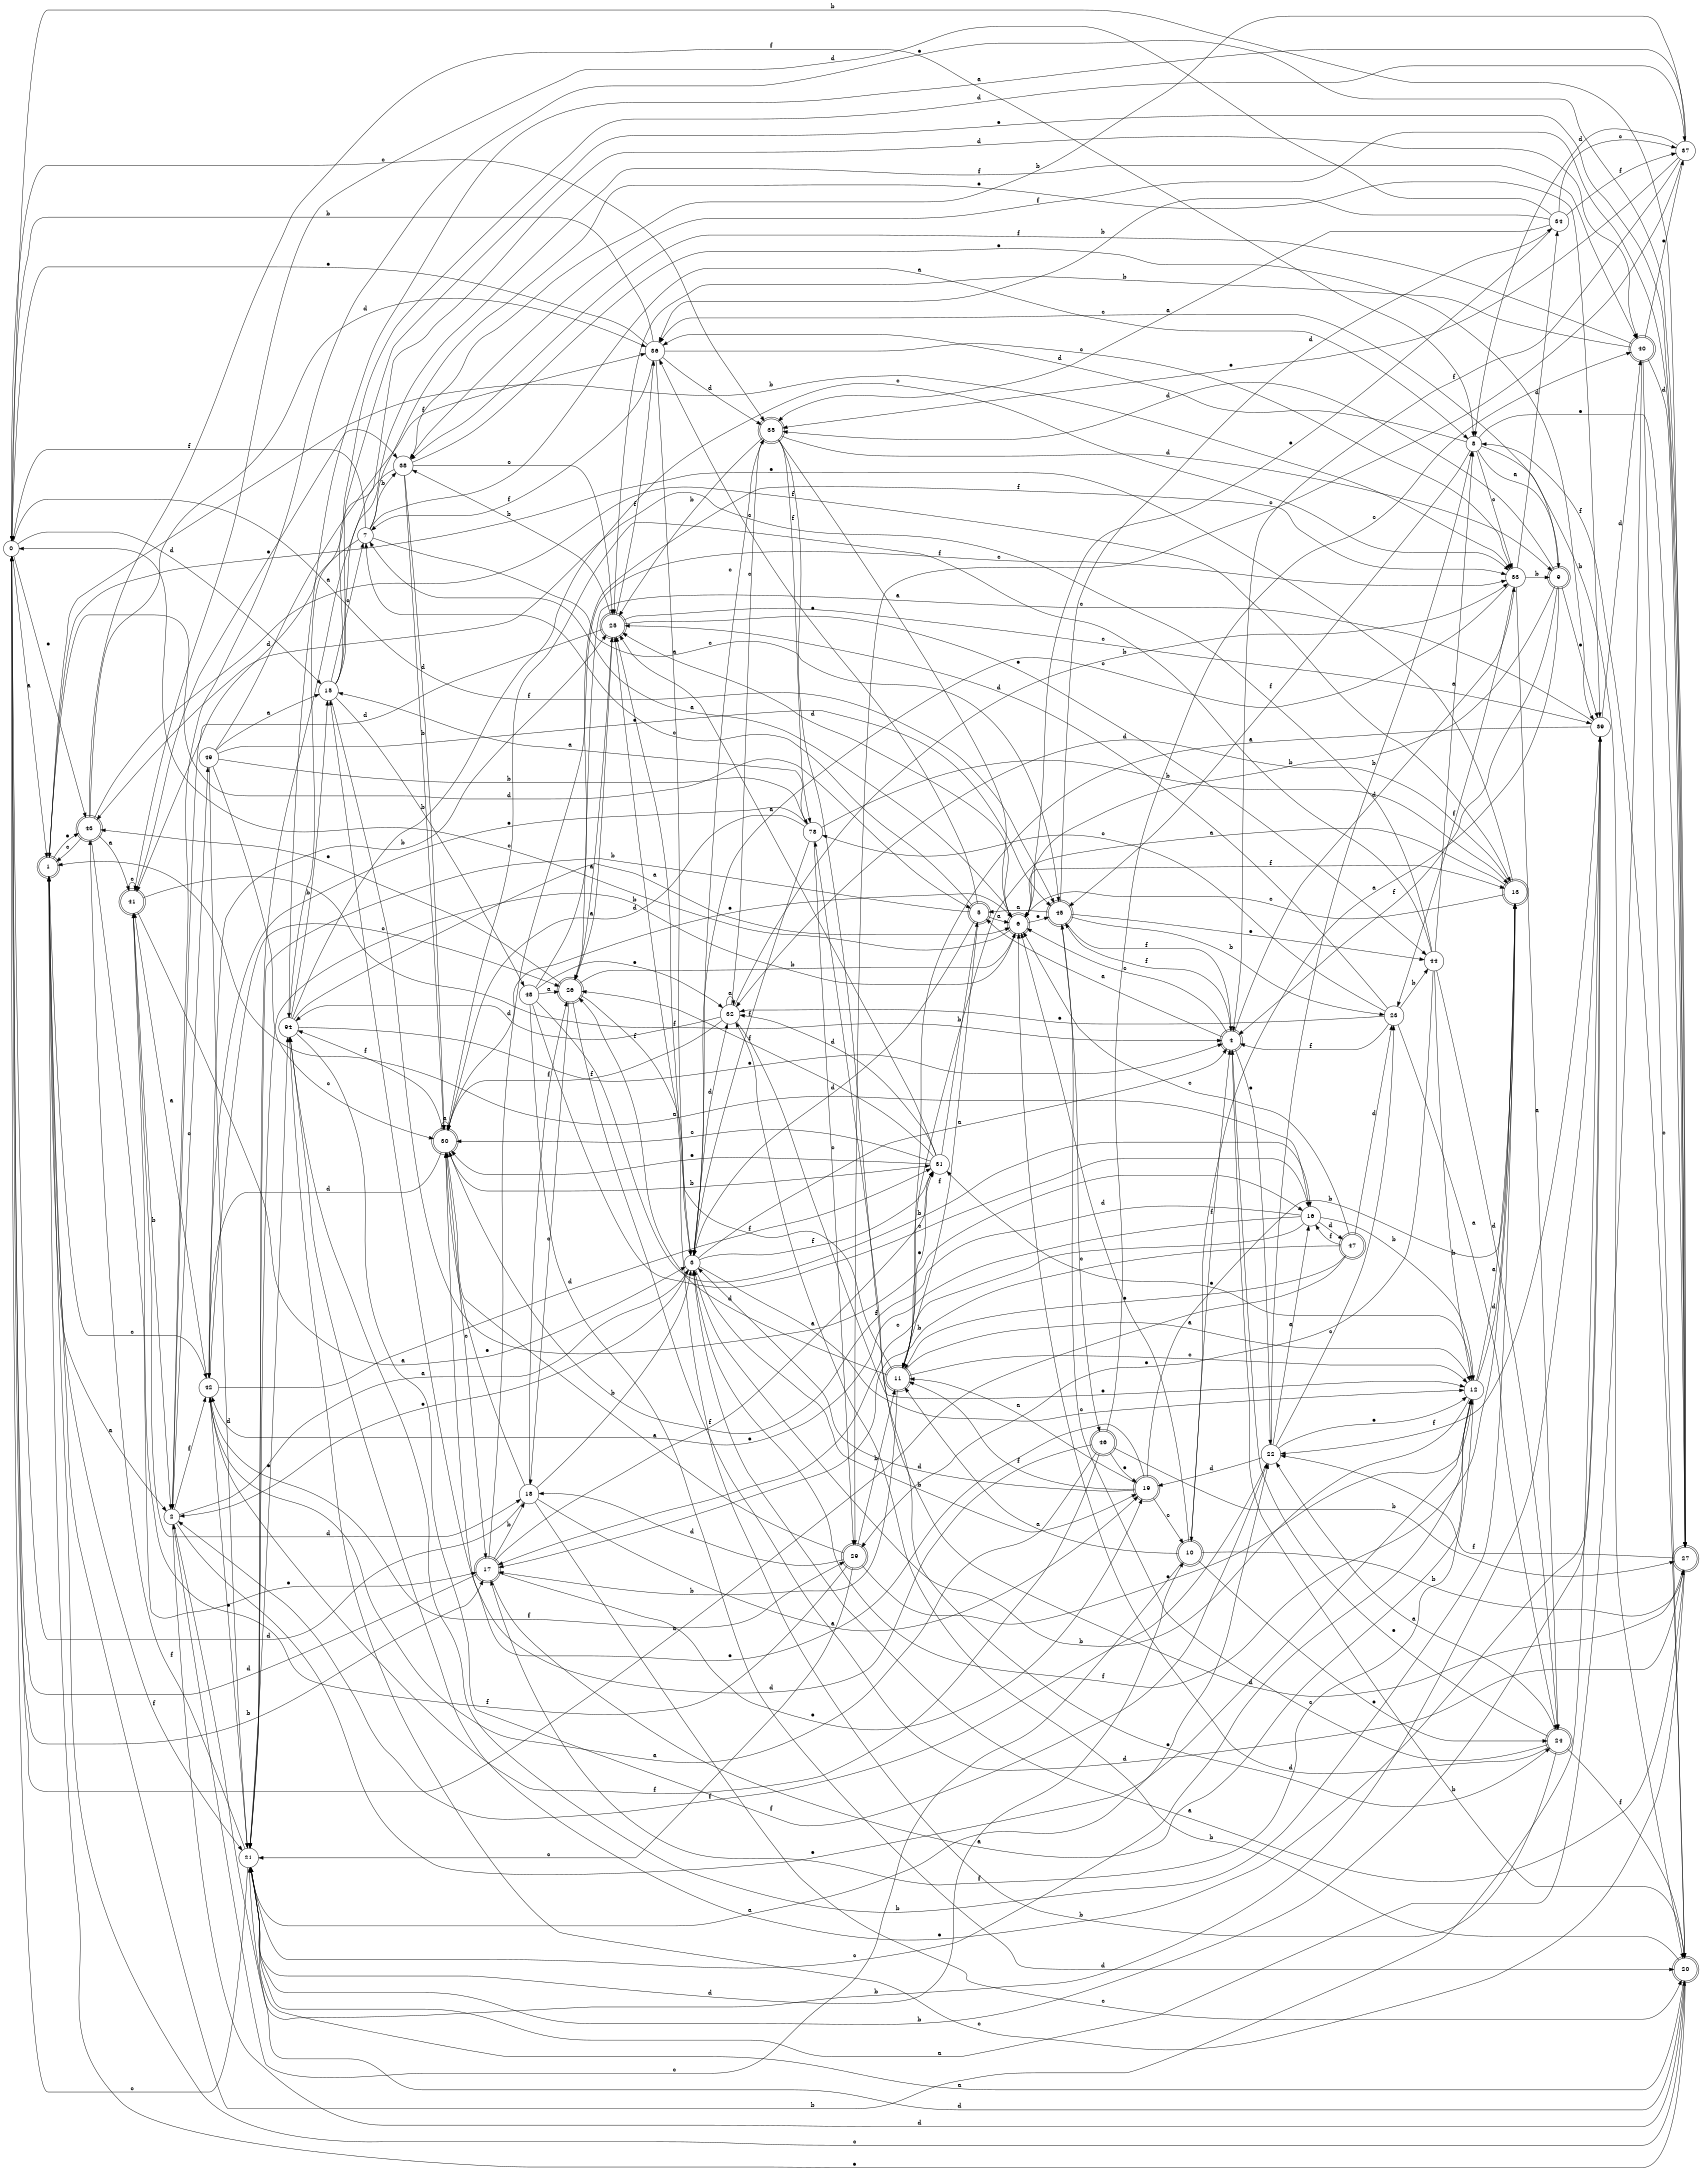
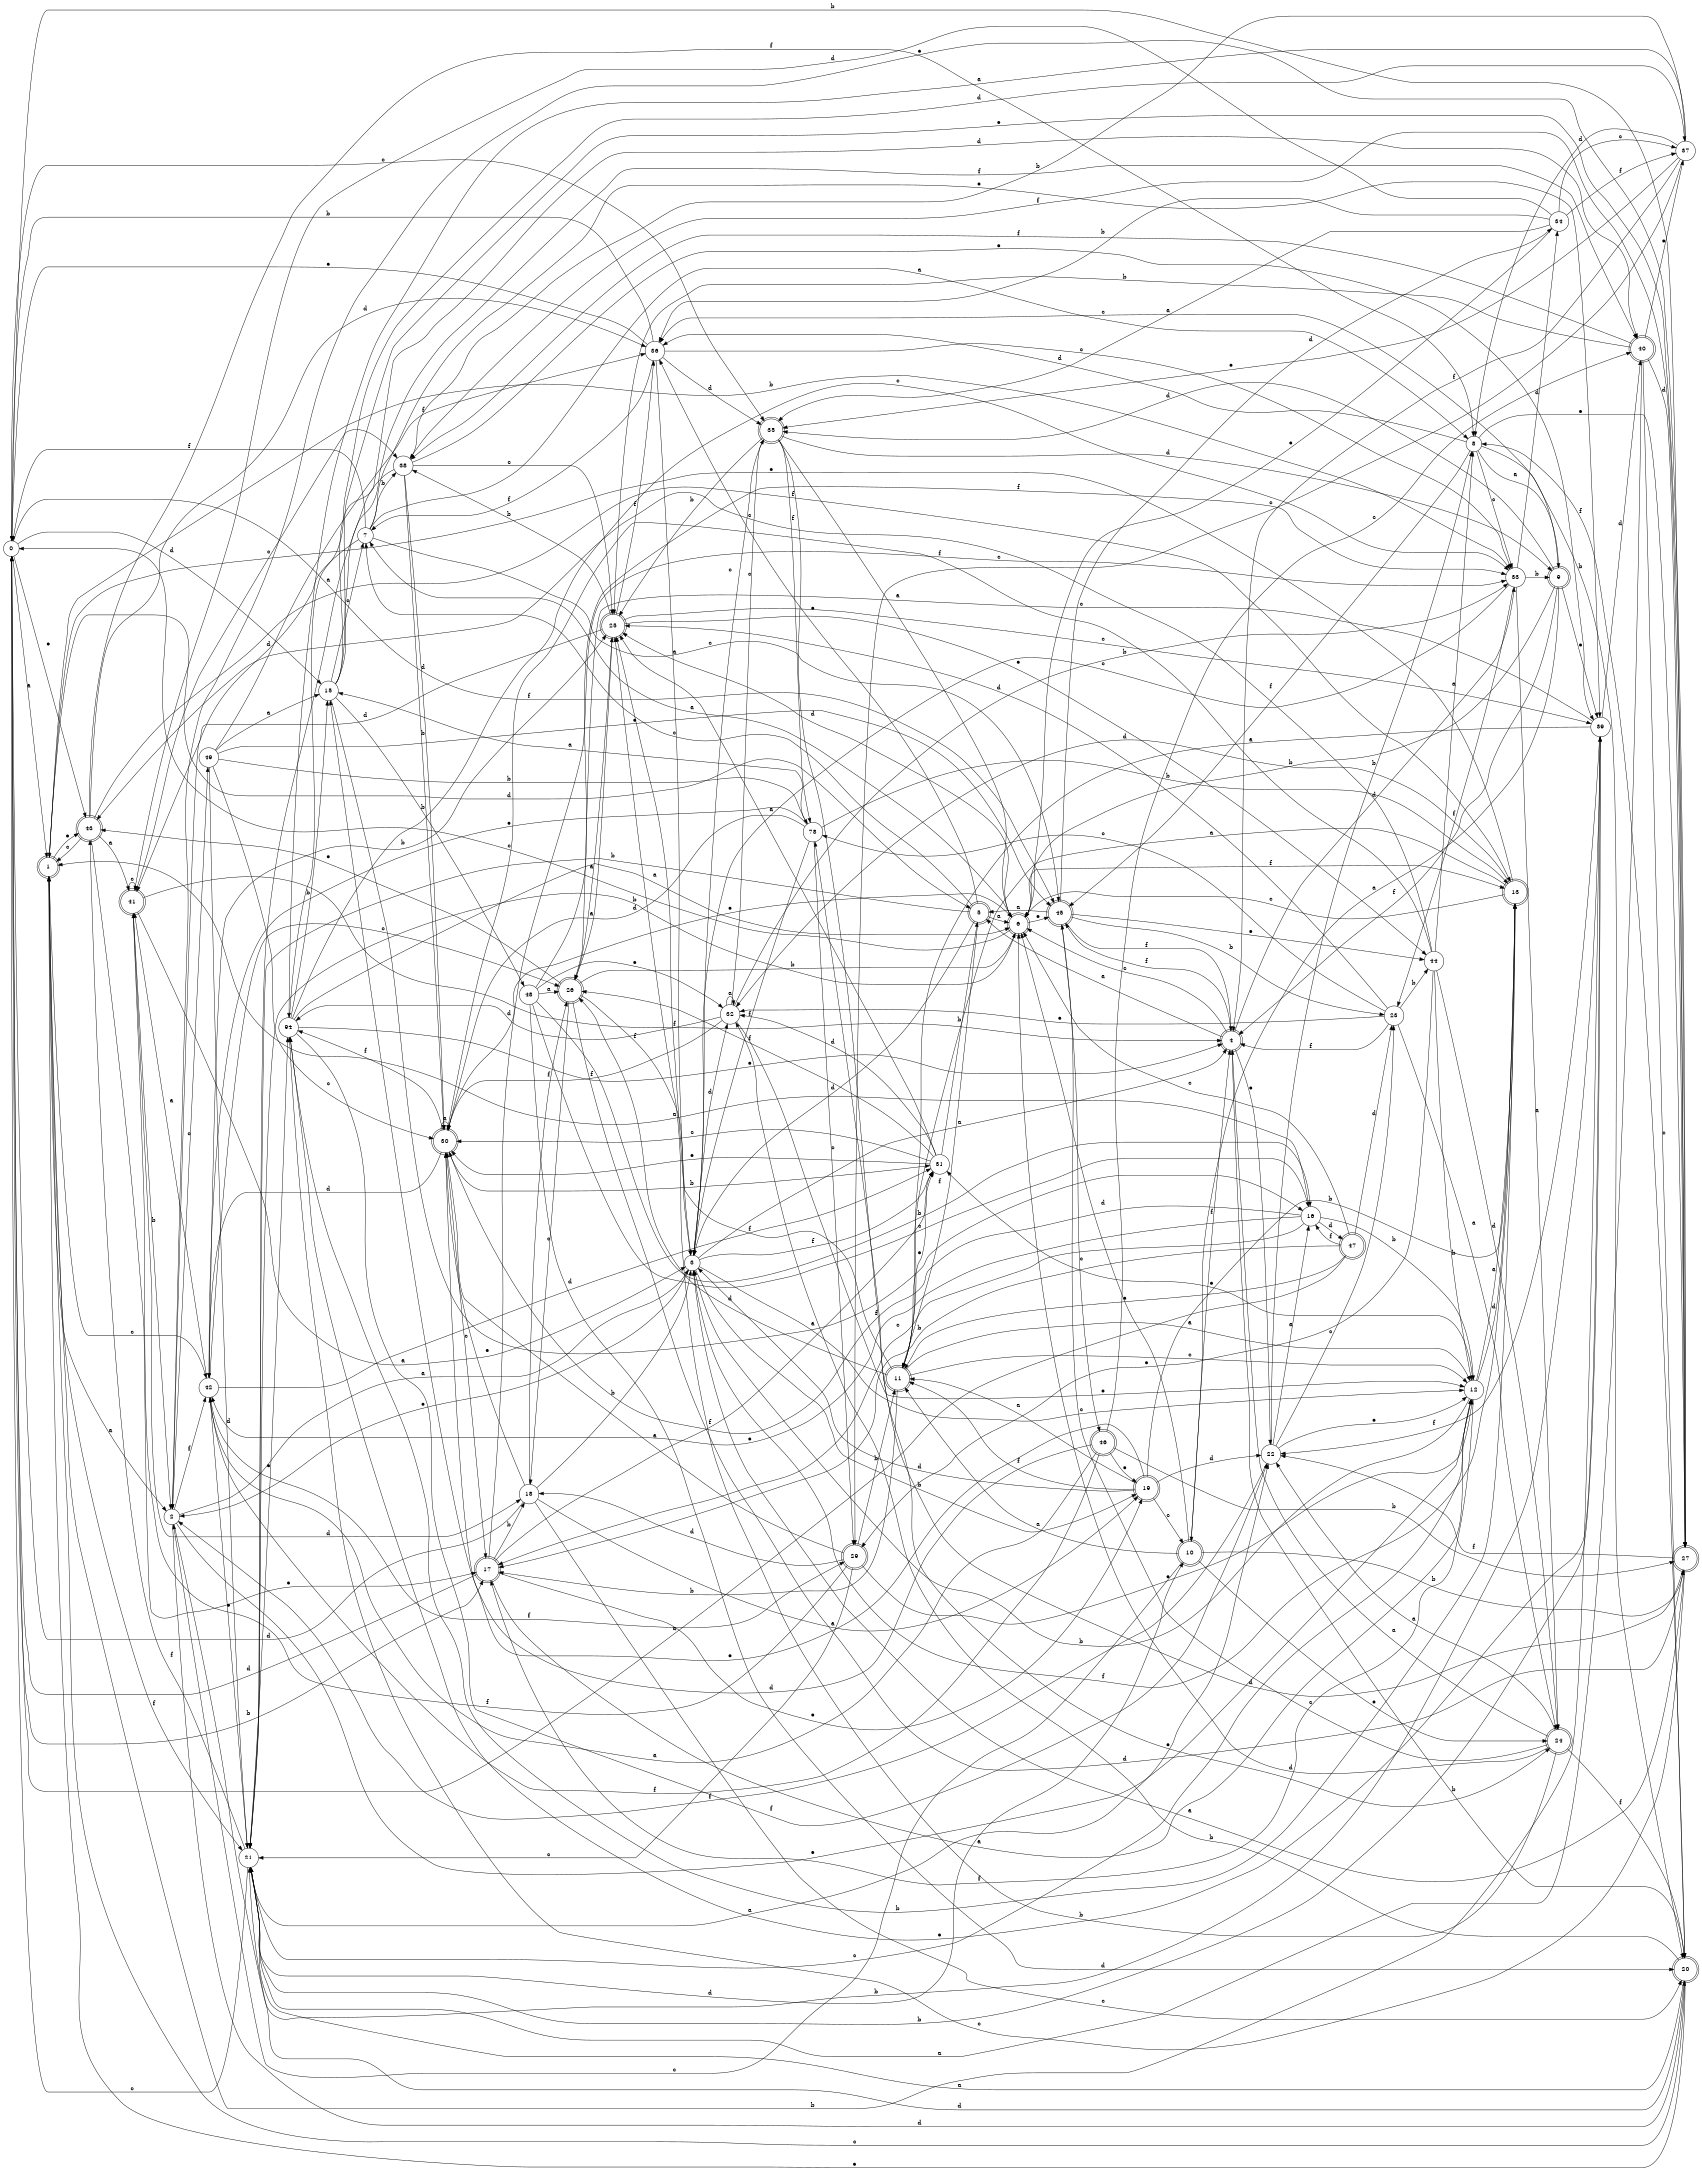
edge "41" -> "38": label "e" -> "c"
edge "22" -> "19": reversed
edge "24" -> "4": label "e" -> "a"
